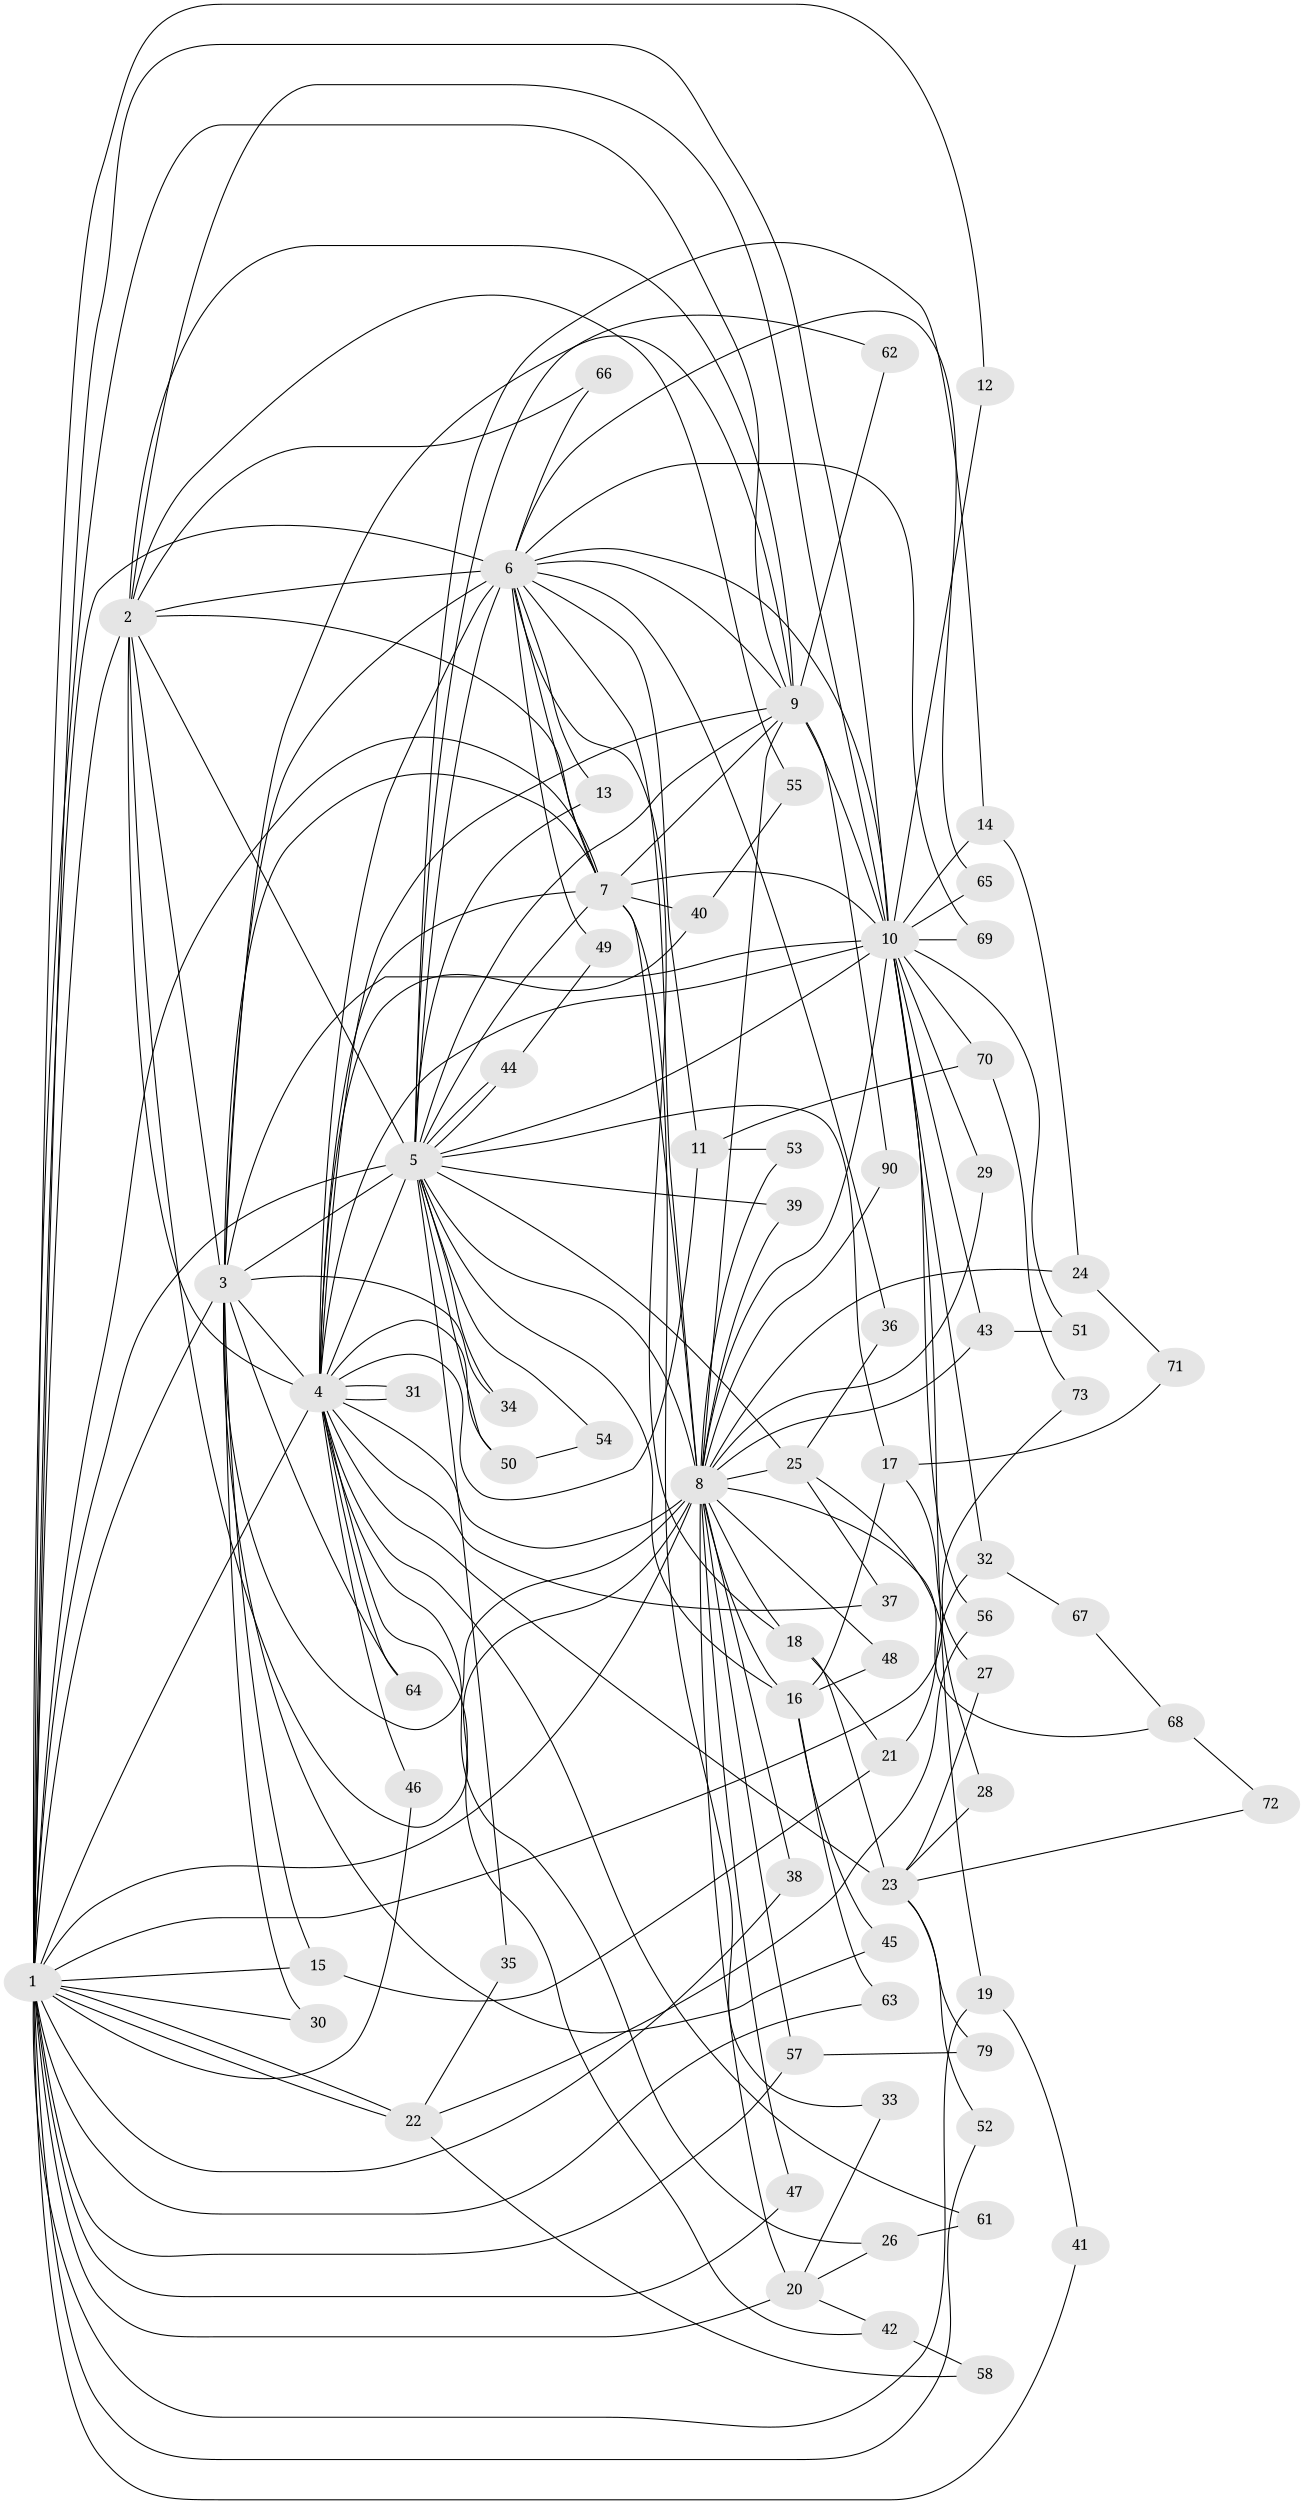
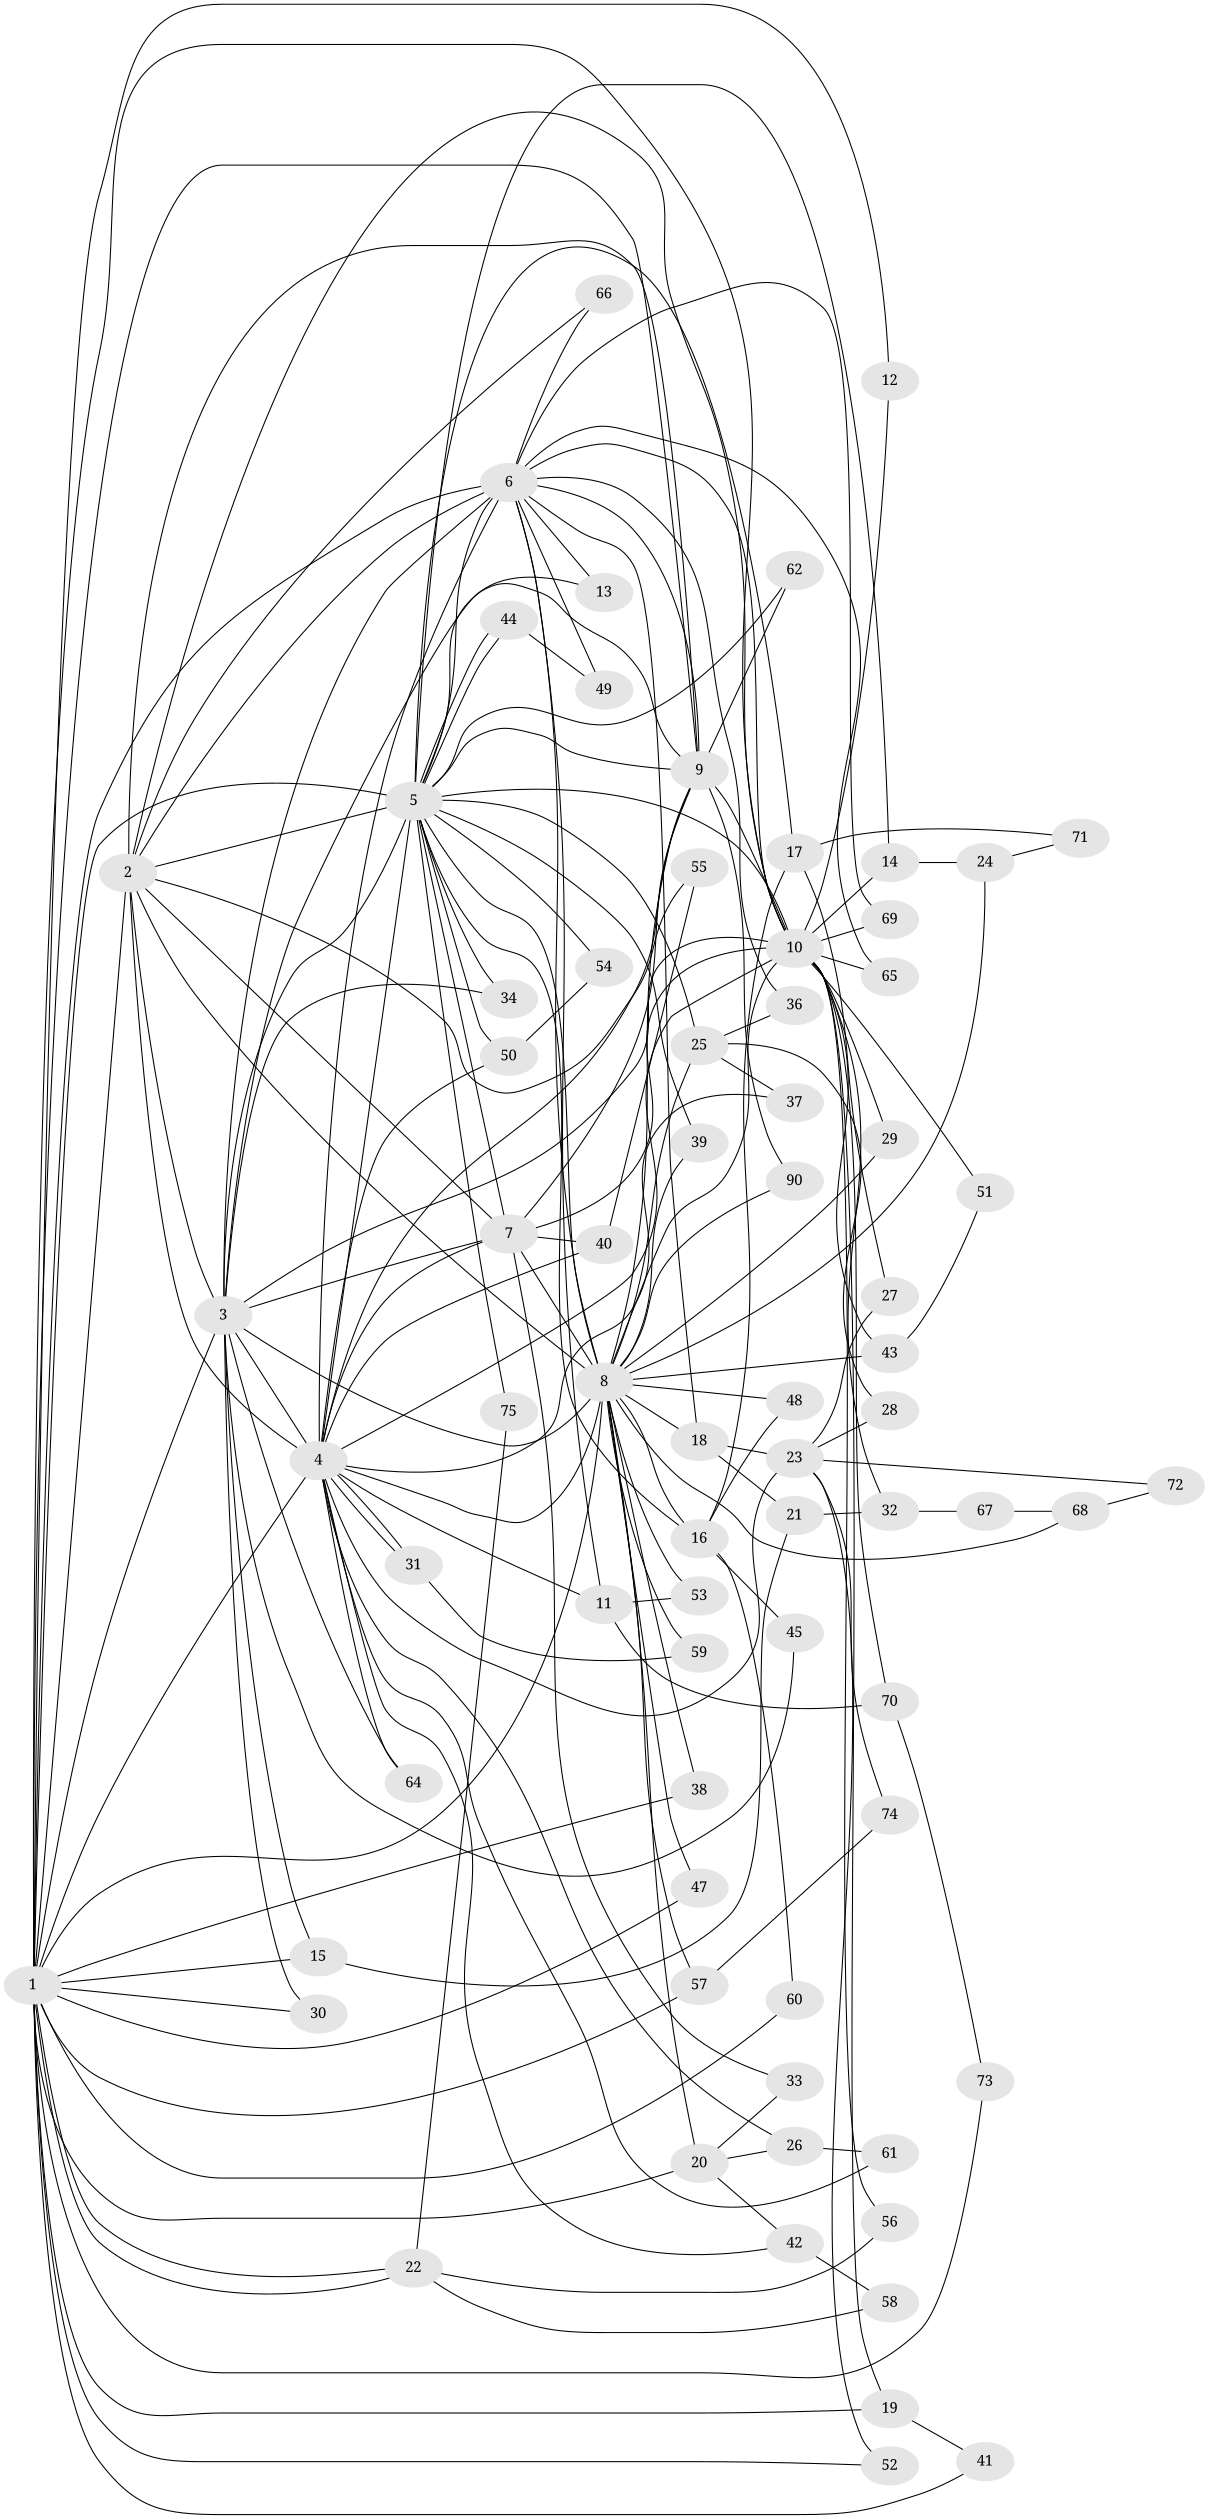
edge "6" -- "7": removed
edge "7" -- "1": removed
node "59": added
node "46": removed
node "35": label "35" -> "75"
node "63": label "63" -> "60"
node "79": label "79" -> "74"
